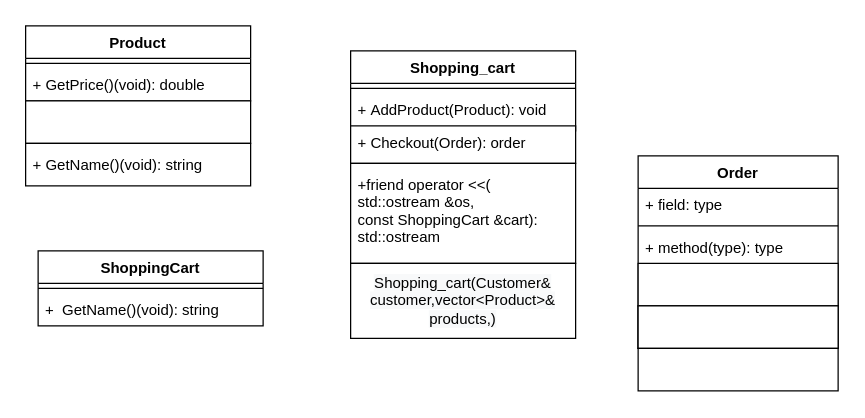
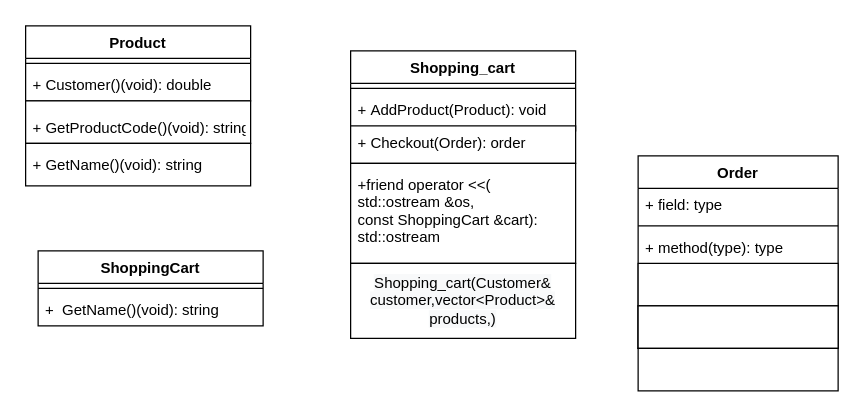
node "+ GetPrice()(void): double": label "+ GetPrice()(void): double" -> "+ Customer()(void): double"
node "+ GetProductCode()(void): string": added
